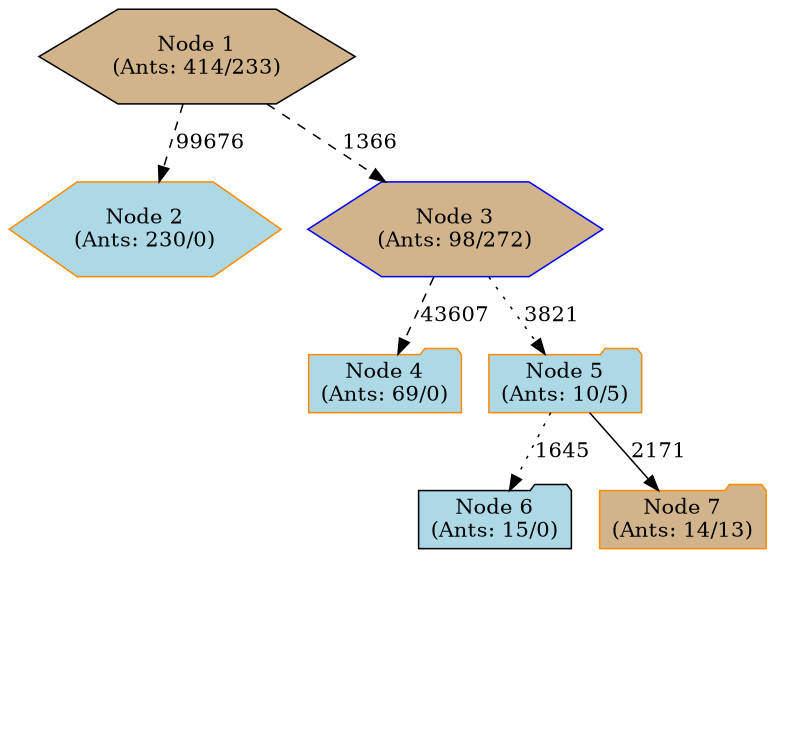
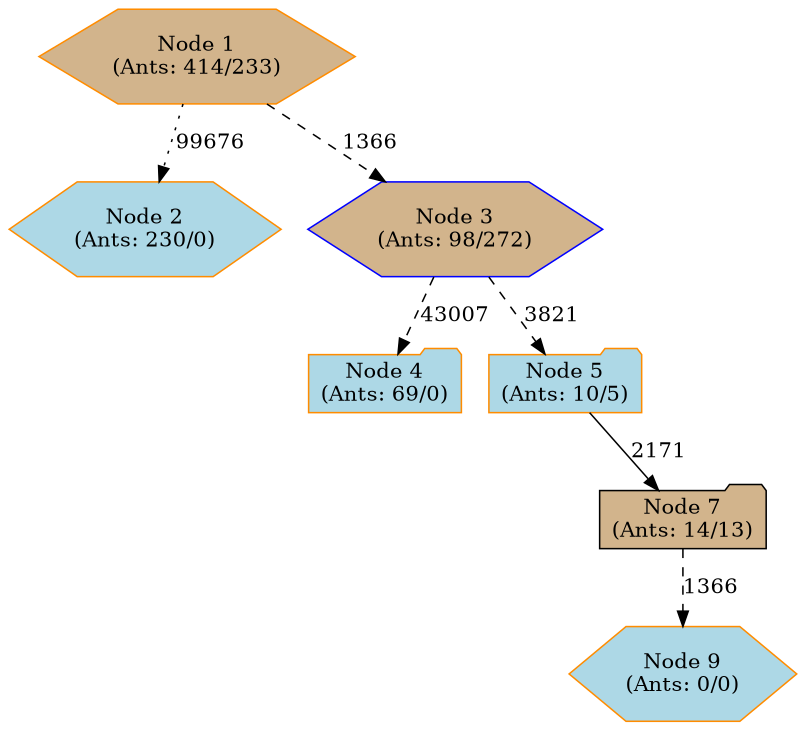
node "Node 1 (Ants: 414/233)": color black -> darkorange
edge "Node 1 (Ants: 414/233)" -> "Node 2 (Ants: 230/0)": style dashed -> dotted
edge "Node 3 (Ants: 98/272)" -> "Node 5 (Ants: 10/5)": style dotted -> dashed
edge "Node 3 (Ants: 98/272)" -> "Node 4 (Ants: 69/0)": label "43607" -> "43007"
node "Node 6 (Ants: 15/0)": removed
node "Node 7 (Ants: 14/13)": color darkorange -> black
node "Node 9 (Ants: 0/0)": added
